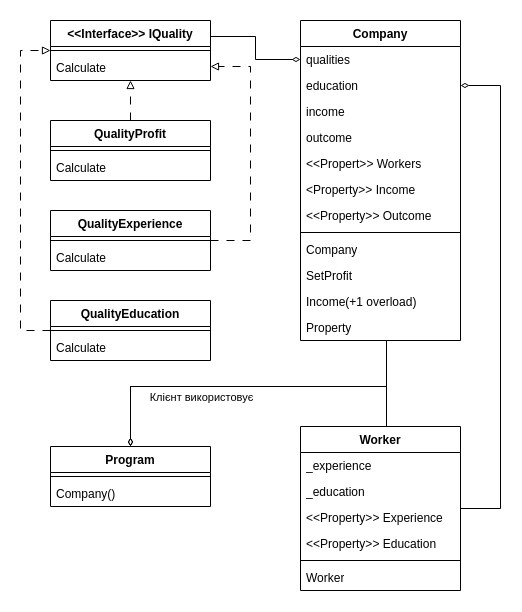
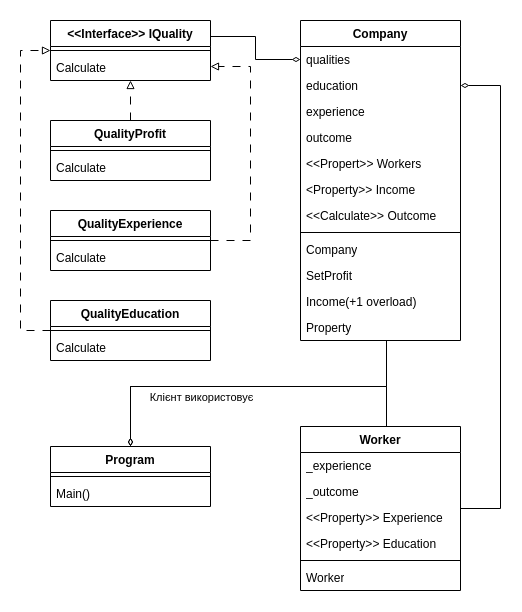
node "income": label "income" -> "experience"
node "<<Property>> Outcome": label "<<Property>> Outcome" -> "<<Calculate>> Outcome"
node "_education": label "_education" -> "_outcome"
node "Company()": label "Company()" -> "Main()"
